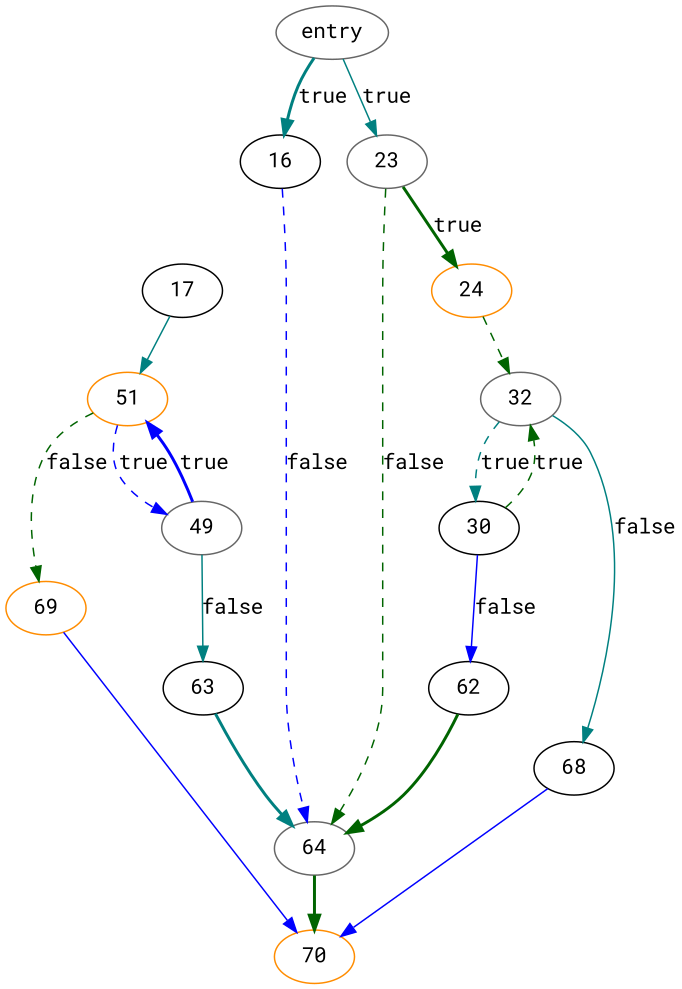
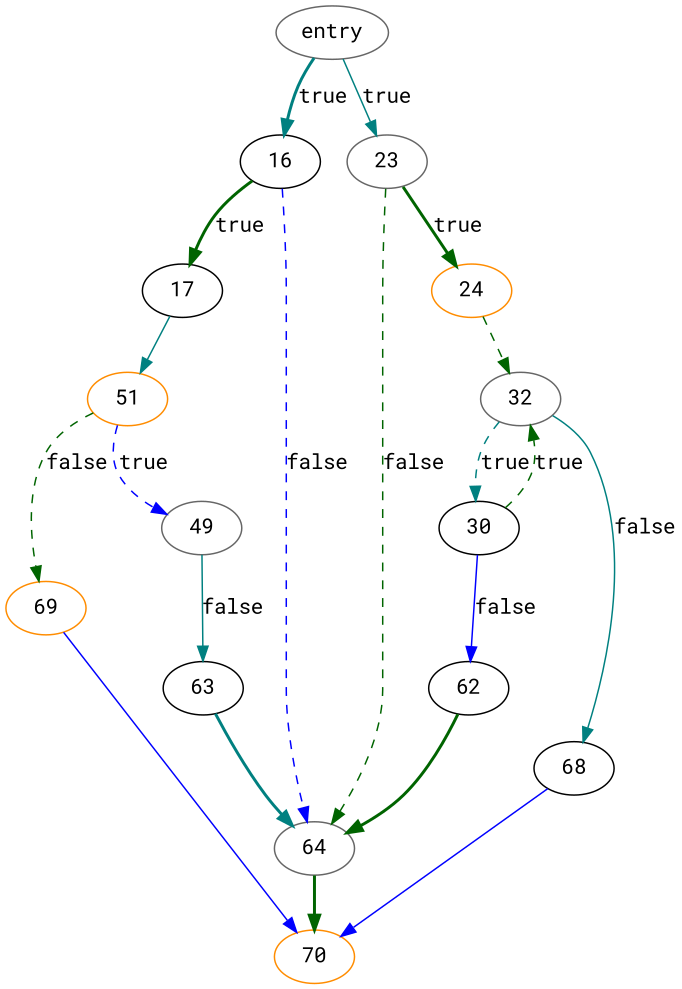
edge "16" -> "17": added, label "true"
edge "49" -> "51": removed, label "true"
